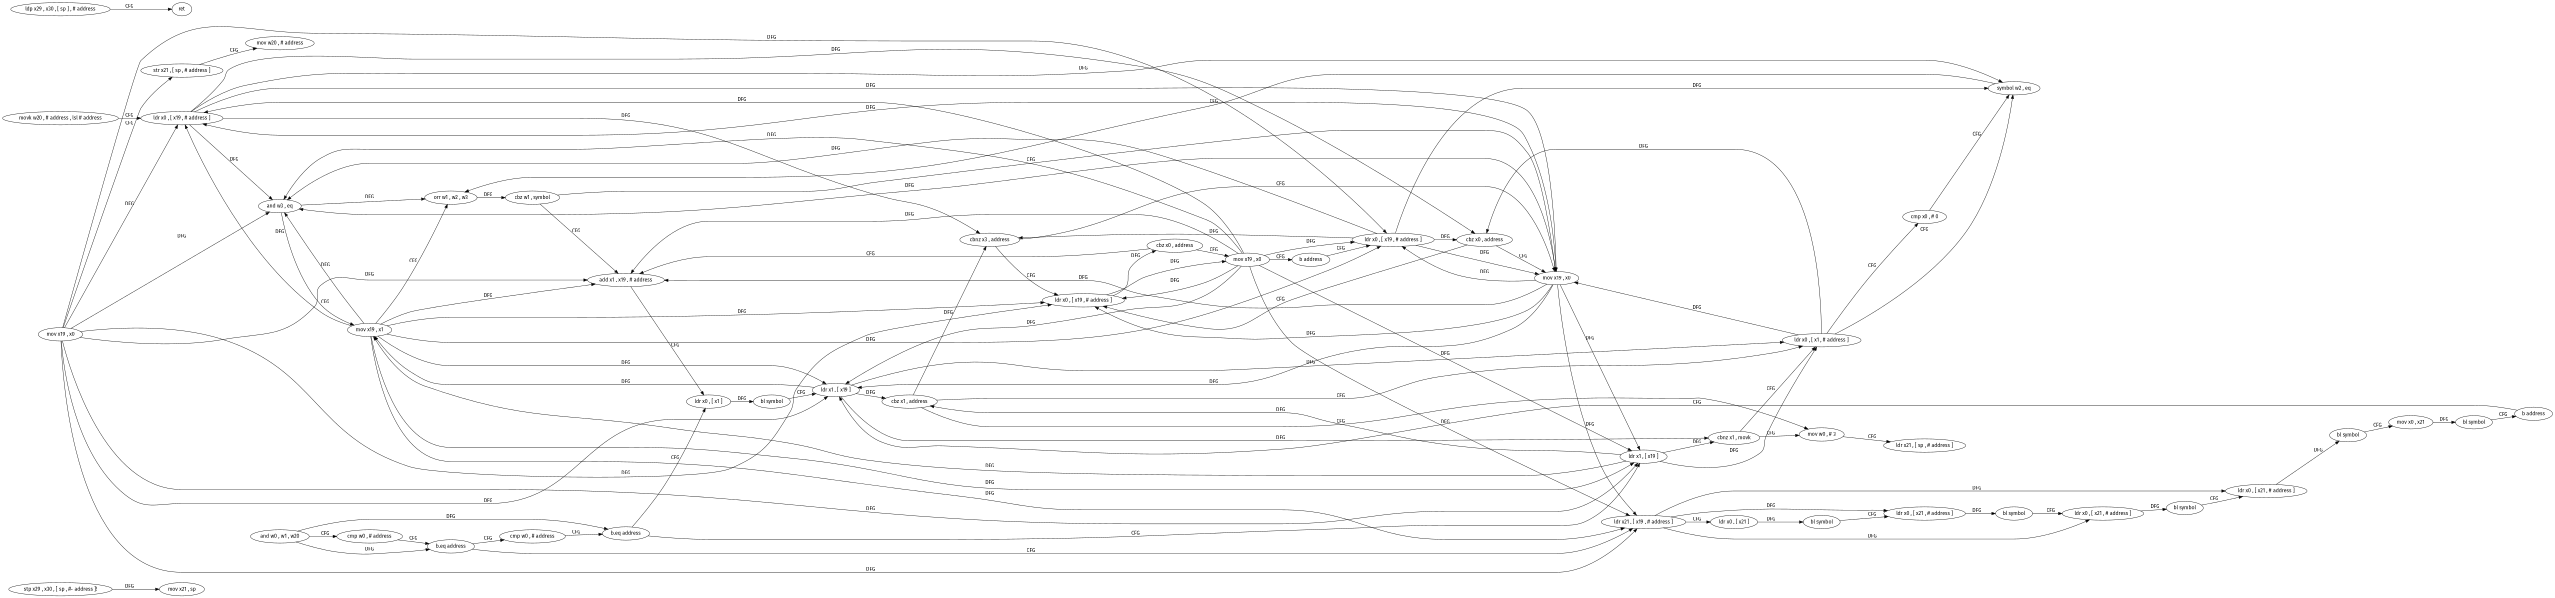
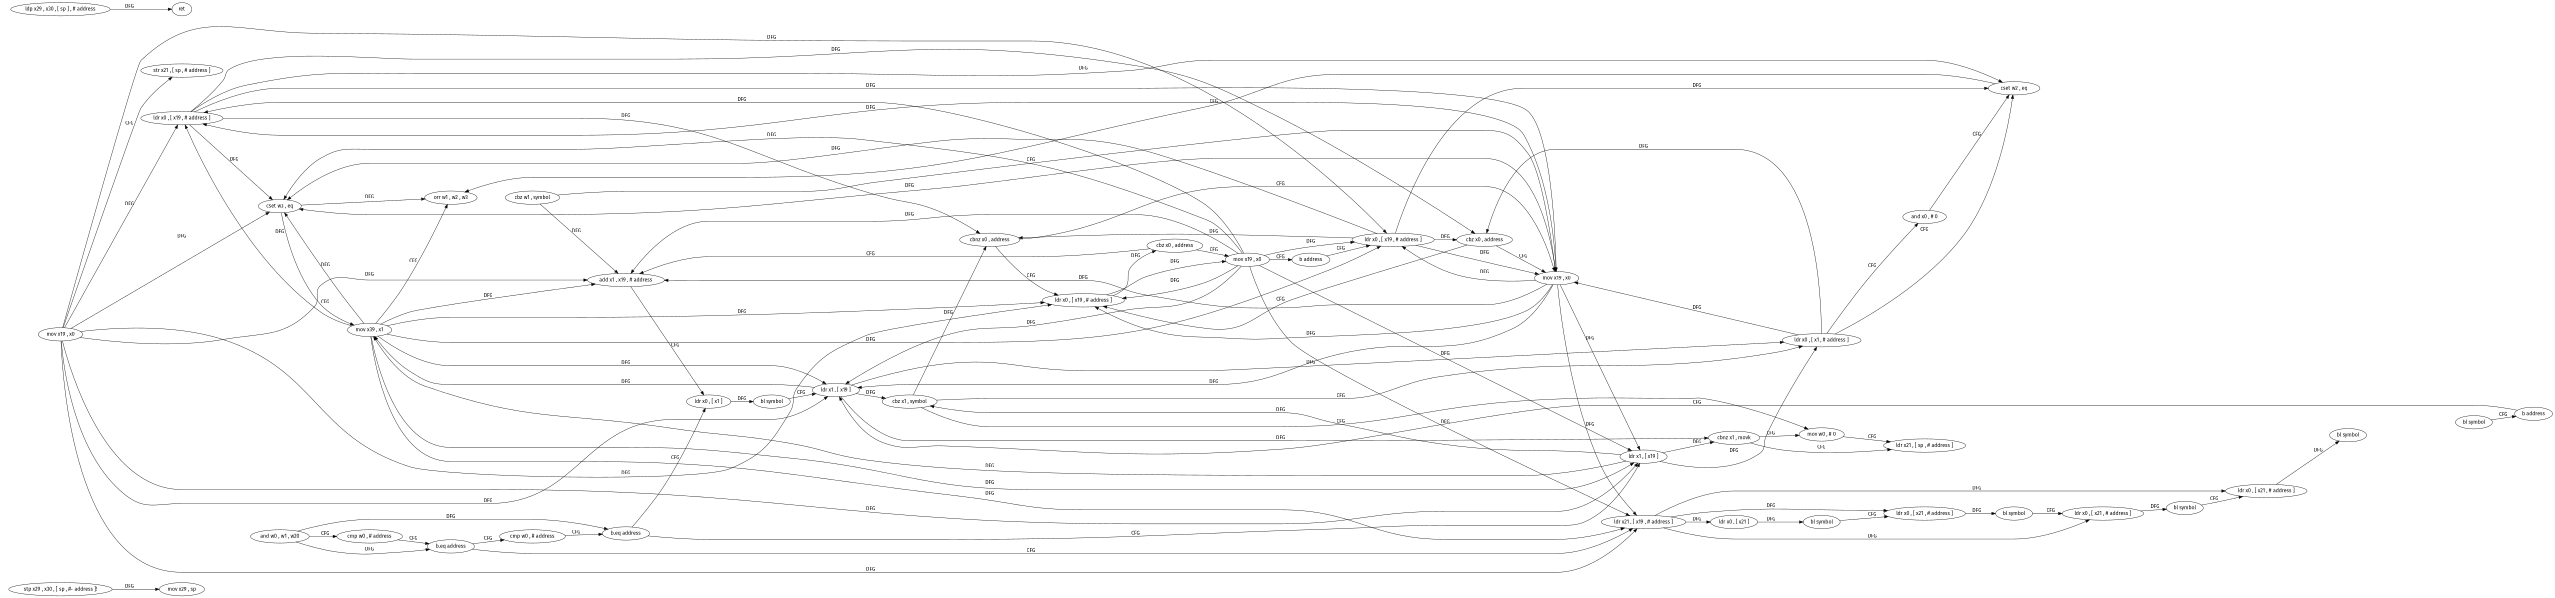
edge "ldp x29 , x30 , [ sp ] , # address" -> "ret": label "CFG" -> "DFG"
node "mov w20 , # address": removed
node "symbol w2 , eq": label "symbol w2 , eq" -> "cset w2 , eq"
node "movk w20 , # address , lsl # address": removed
edge "orr w1 , w2 , w3" -> "cbz w1 , symbol": removed, label "DFG"
node "and w3 , eq": label "and w3 , eq" -> "cset w3 , eq"
node "cmp x0 , # 0": label "cmp x0 , # 0" -> "and x0 , # 0"
edge "cbz w1 , symbol" -> "add x1 , x19 , # address": label "CFG" -> "DFG"
node "cbnz x3 , address": label "cbnz x3 , address" -> "cbnz x0 , address"
node "mov x19 , x1": label "mov x19 , x1" -> "mov x39 , x1"
edge "cbnz x1 , movk" -> "ldr x0 , [ x1 , # address ]": now "cbnz x1 , movk" -> "ldr x21 , [ sp , # address ]"
node "cbz x1 , address": label "cbz x1 , address" -> "cbz x1 , symbol"
node "mov x0 , x21": removed
node "mov w0 , # 3": label "mov w0 , # 3" -> "mov w0 , # 0"
edge "ldr x21 , [ x19 , # address ]" -> "ldr x0 , [ x21 ]": label "CFG" -> "DFG"
node "mov x21 , sp": label "mov x21 , sp" -> "mov x29 , sp"
